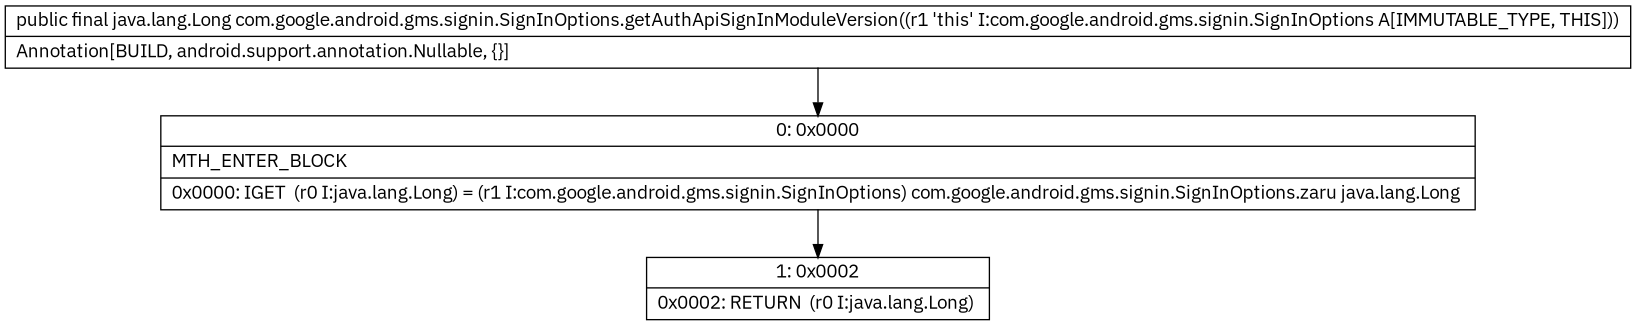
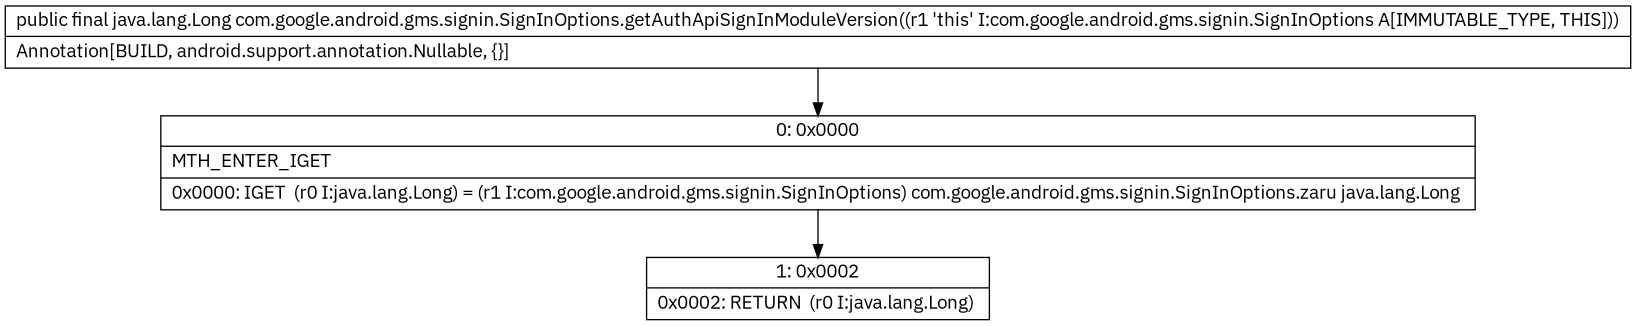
node "0: 0x0000": text "MTH_ENTER_BLOCK" -> "MTH_ENTER_IGET"
